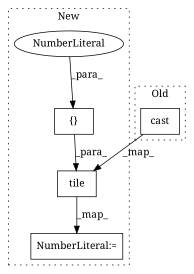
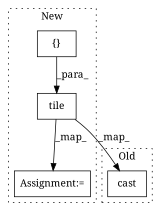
node "NumberLiteral": removed
edge "cast" -> "tile": reversed
node "NumberLiteral:=": label "NumberLiteral:=" -> "Assignment:="
